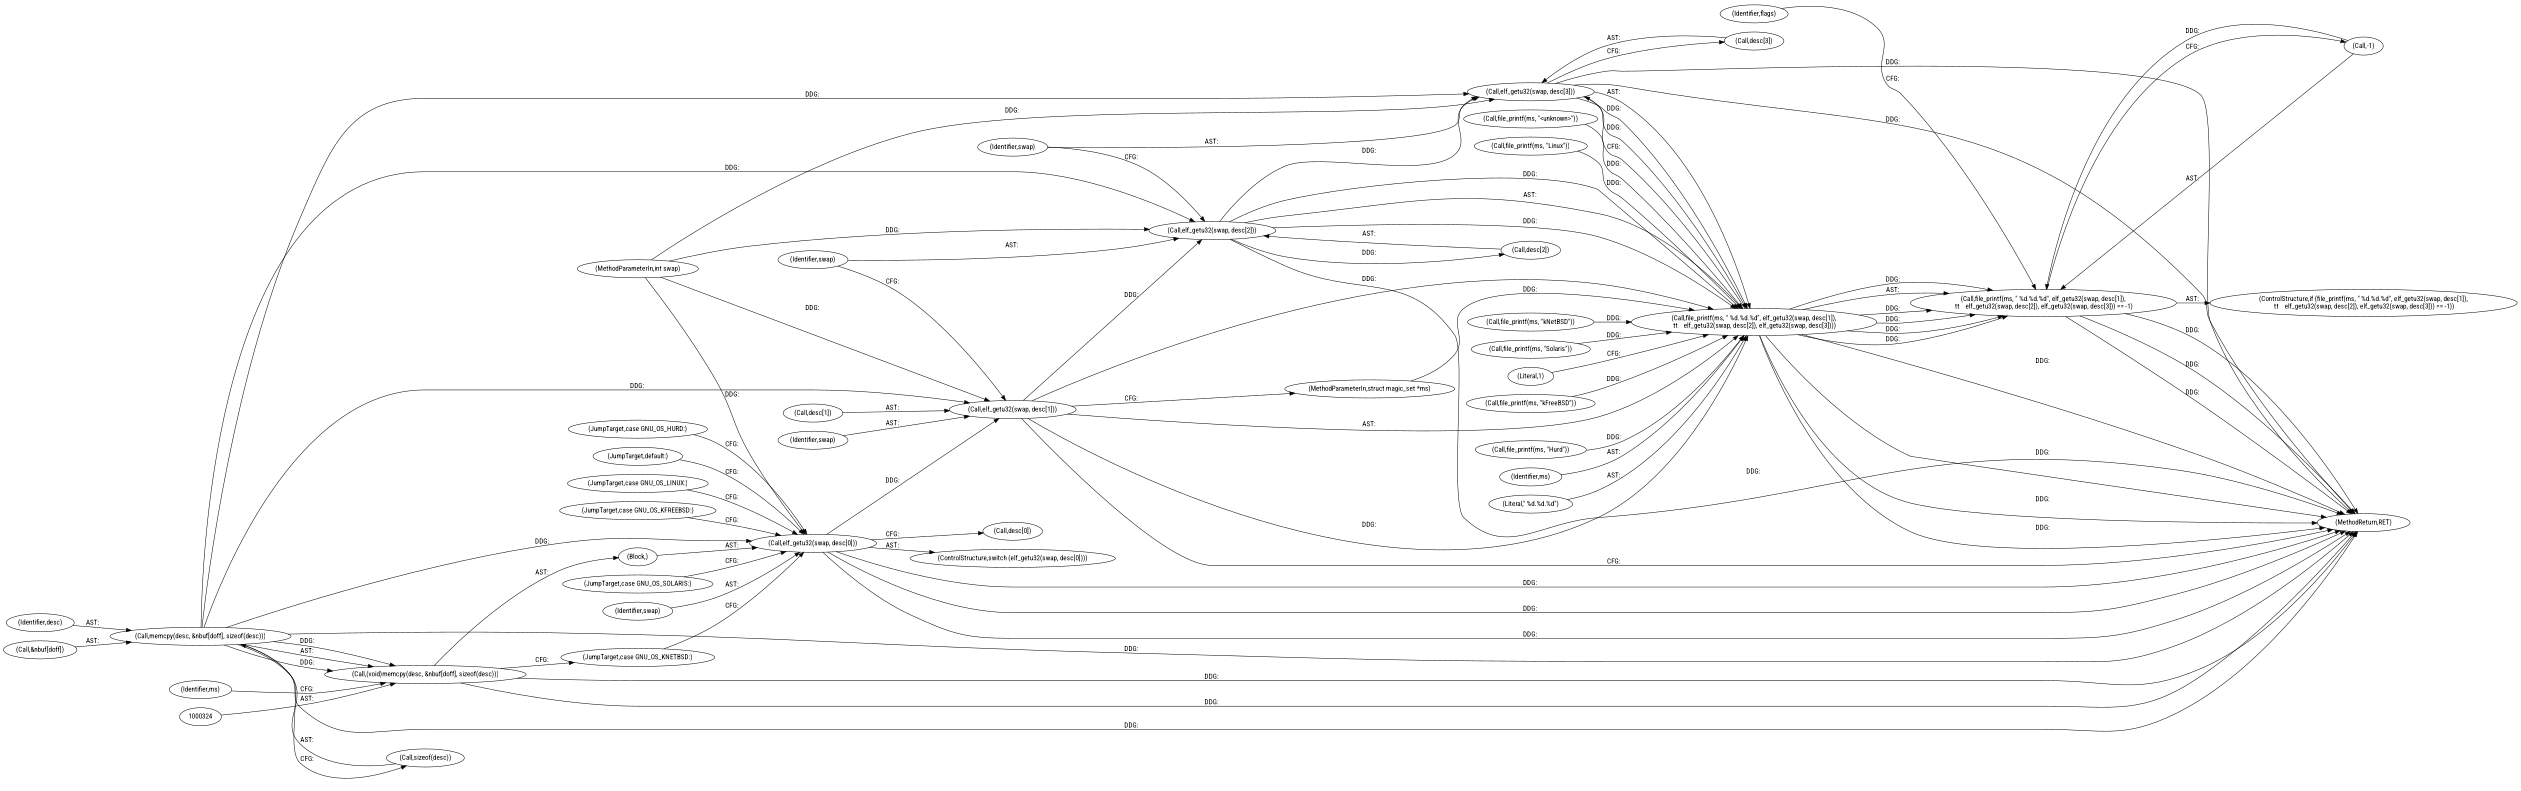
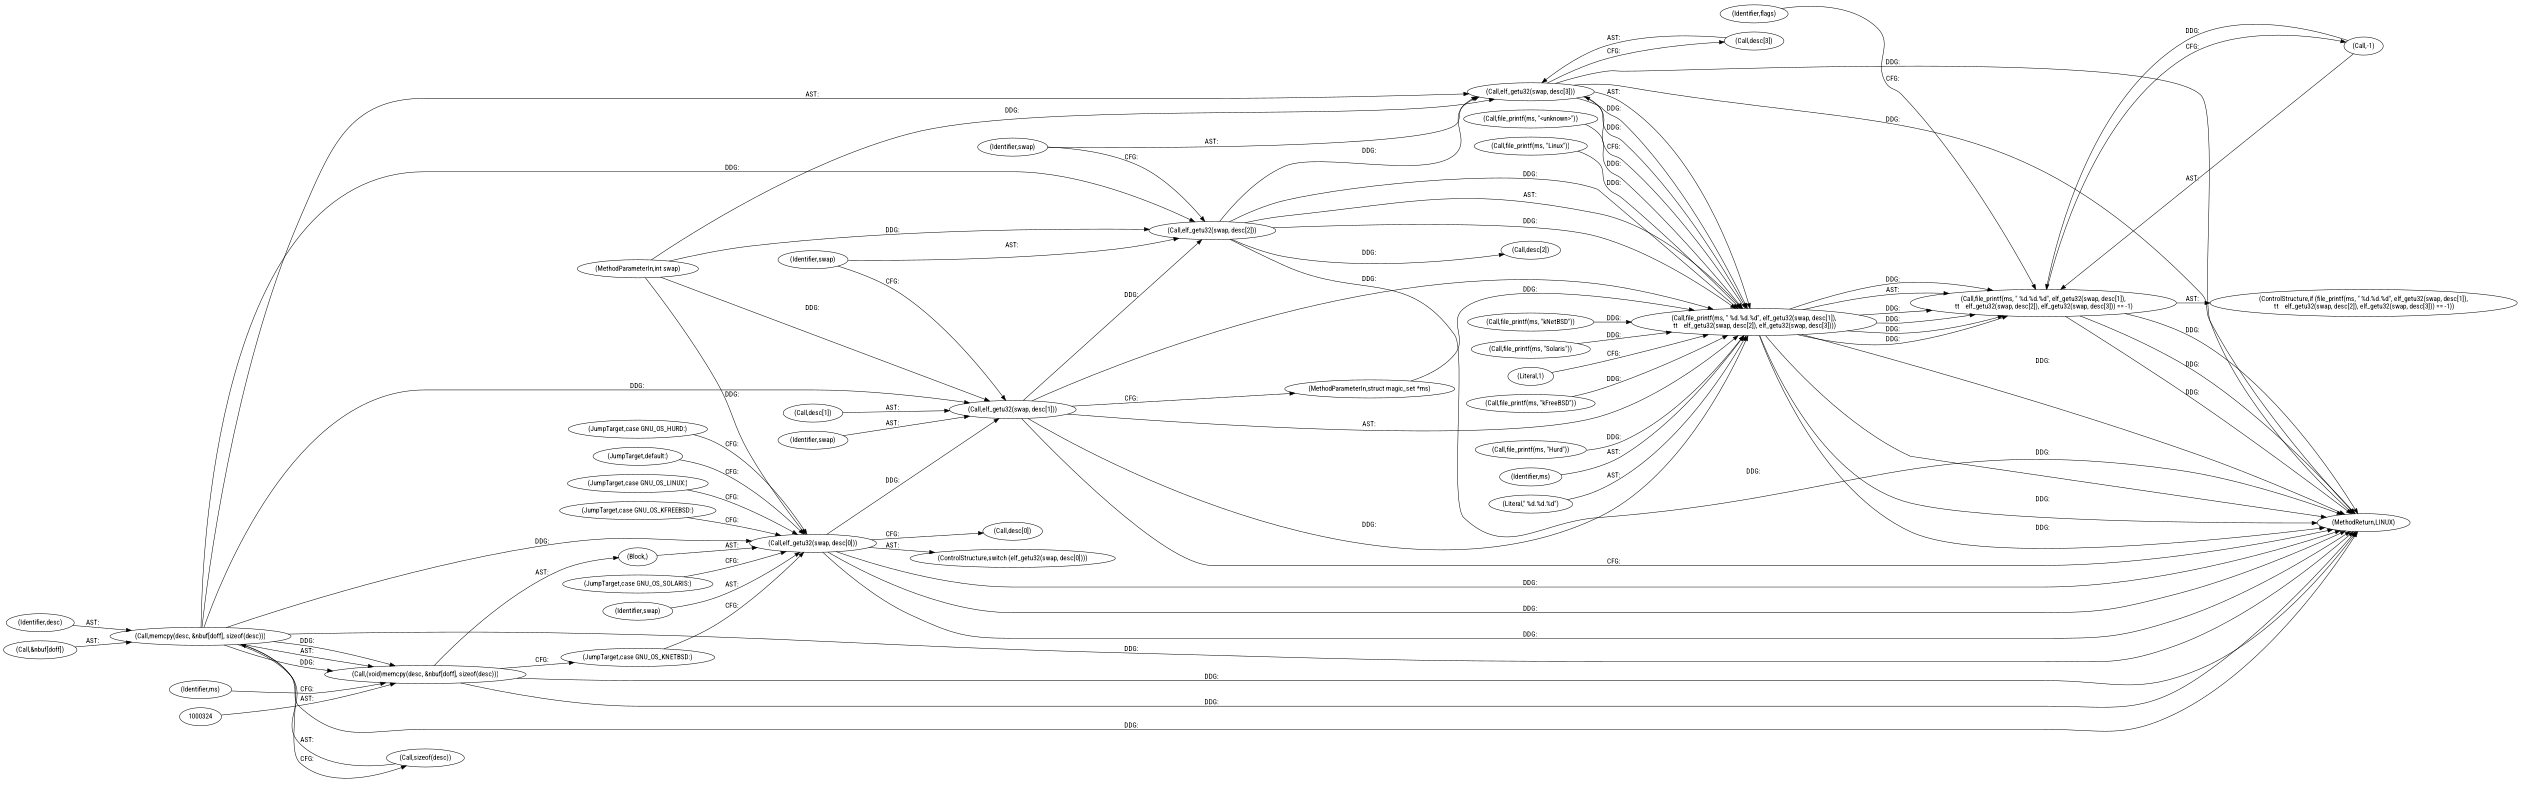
edge "(Call,memcpy(desc, &nbuf[doff], sizeof(desc)))" -> "(Call,elf_getu32(swap, desc[3]))": label "DDG: " -> "AST: "
edge "(Call,desc[2])" -> "(Call,elf_getu32(swap, desc[2]))": removed, label "AST:"
node "(MethodReturn,RET)": label "(MethodReturn,RET)" -> "(MethodReturn,LINUX)"
